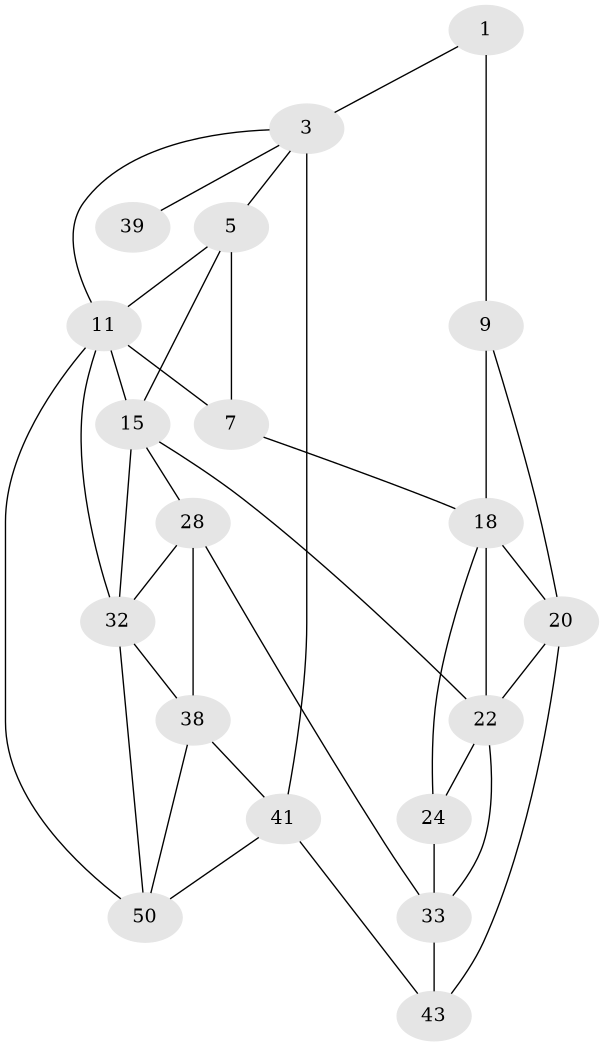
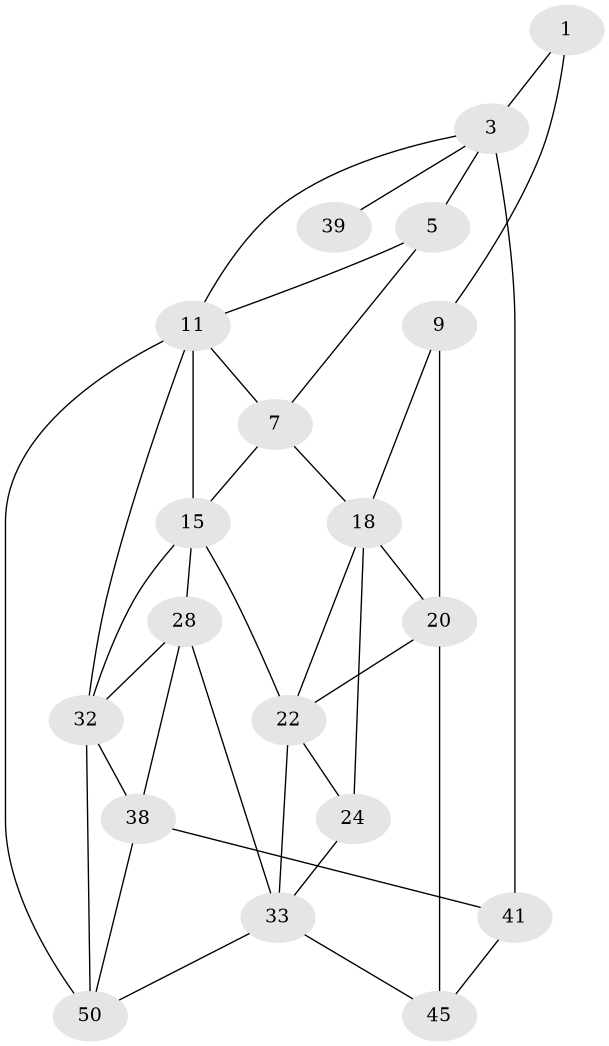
edge "5" -- "15": now "7" -- "15"
edge "41" -- "50": now "33" -- "50"
node "43": label "43" -> "45"
